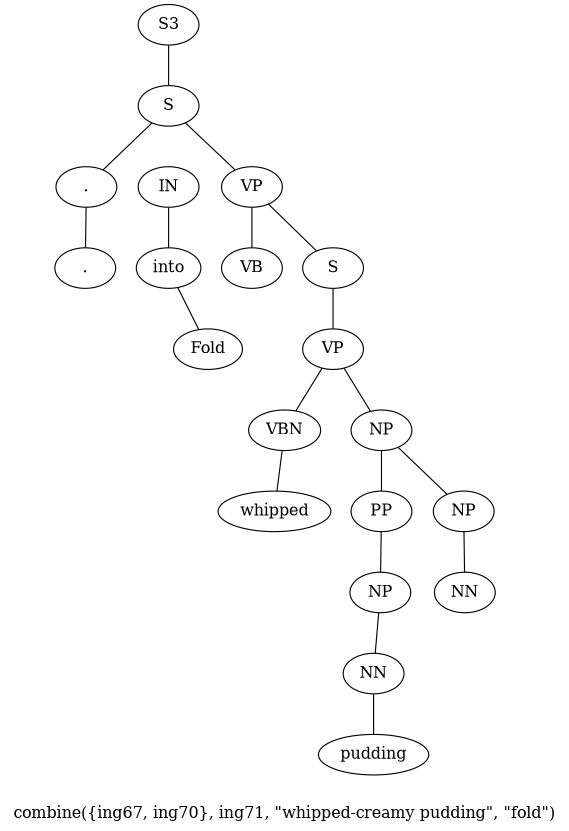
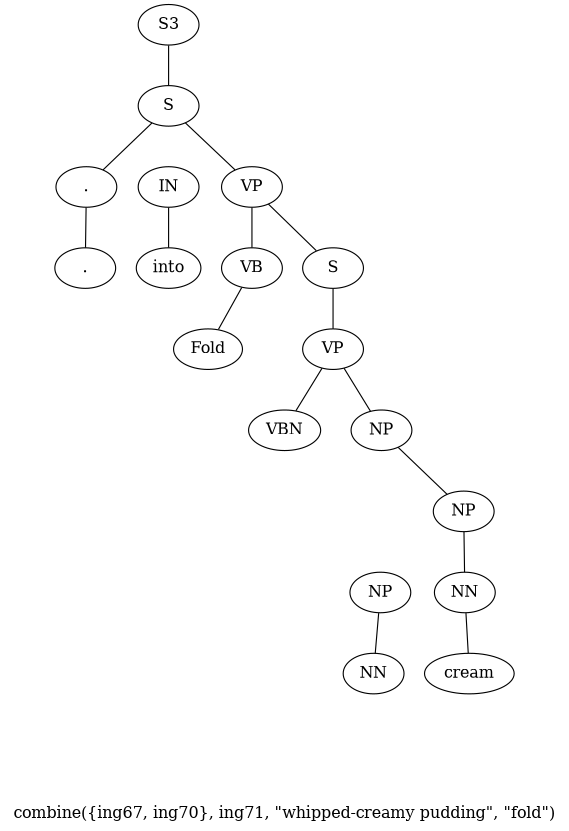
edge "into" -- "Fold": now "VB" -- "Fold"
node "whipped": removed
node "PP": removed
node "cream": added
node "pudding": removed
